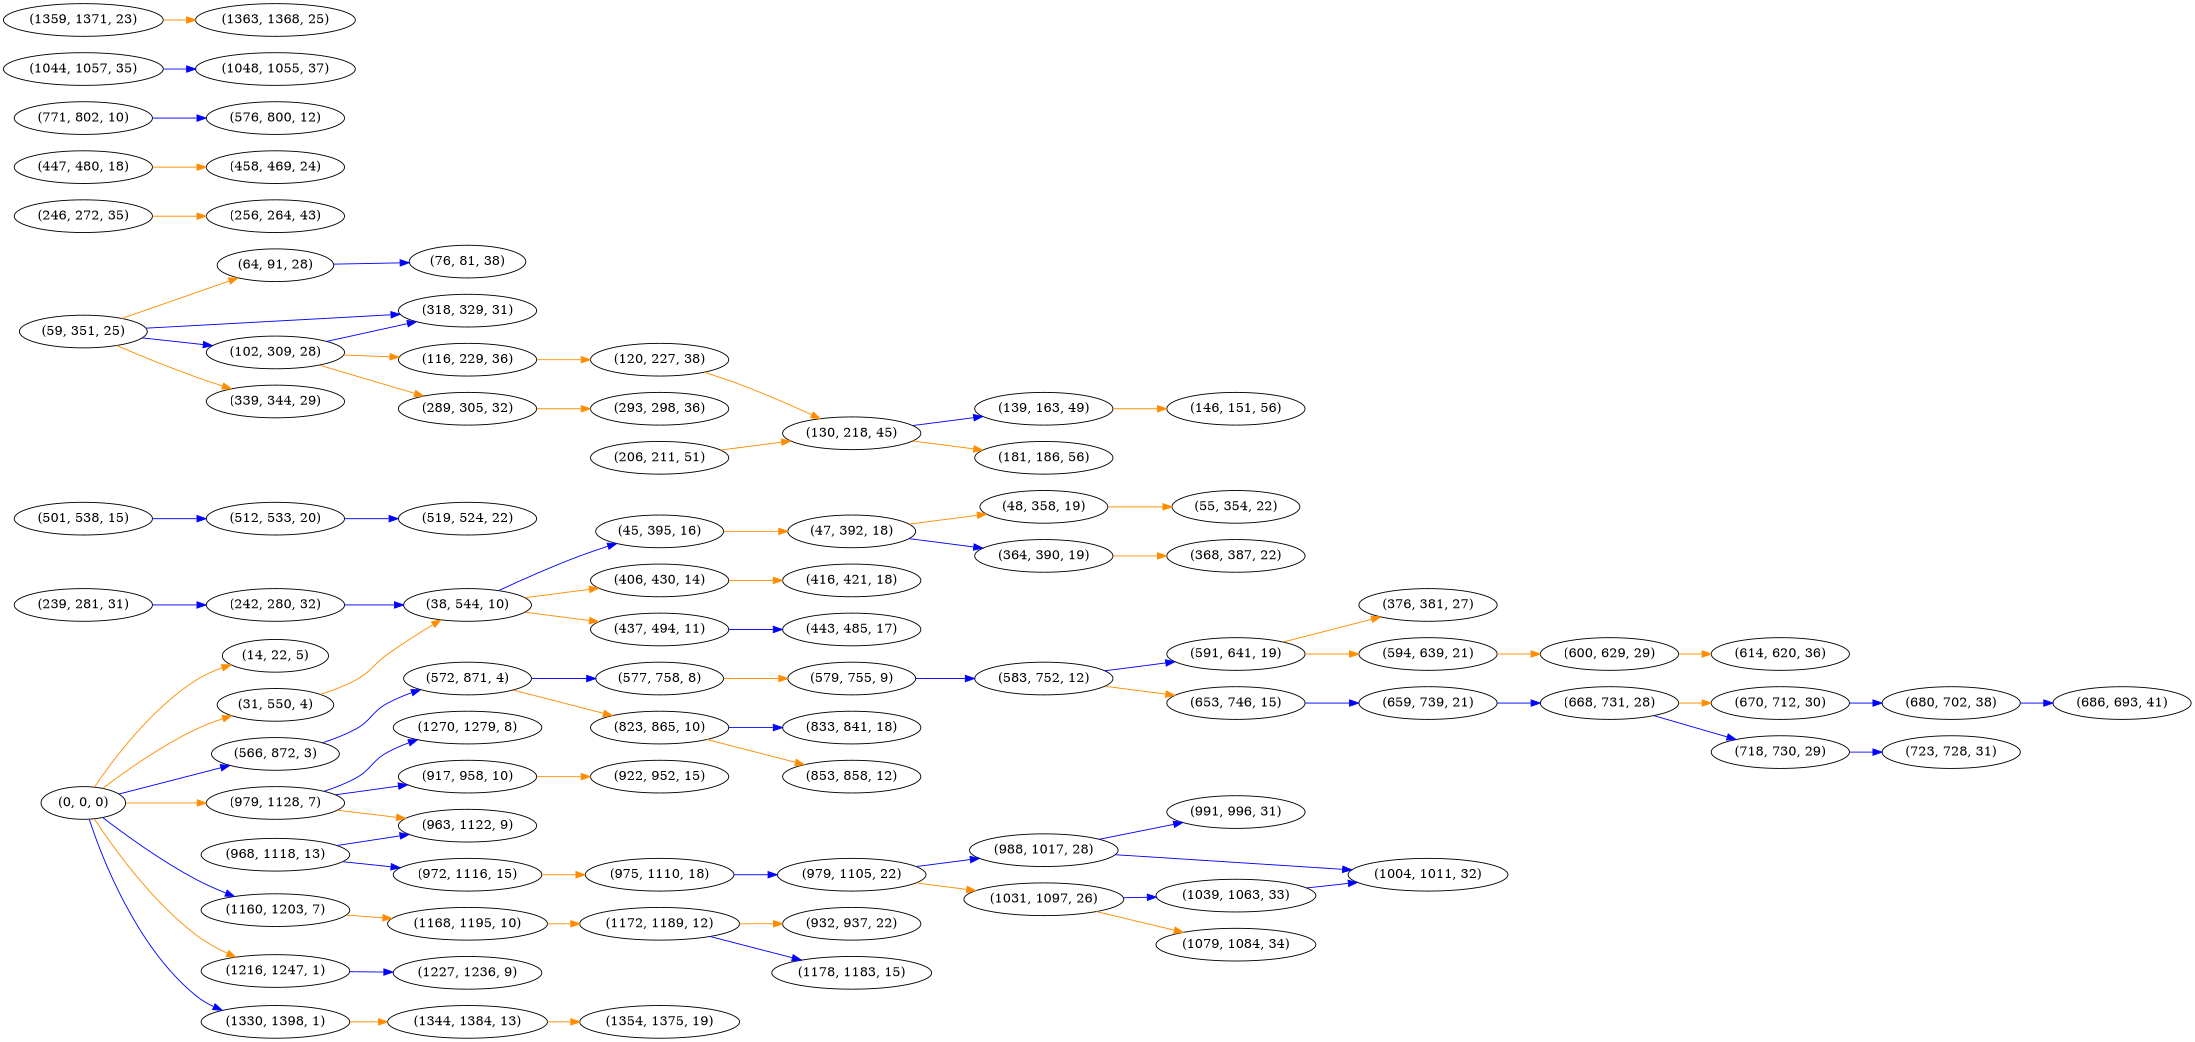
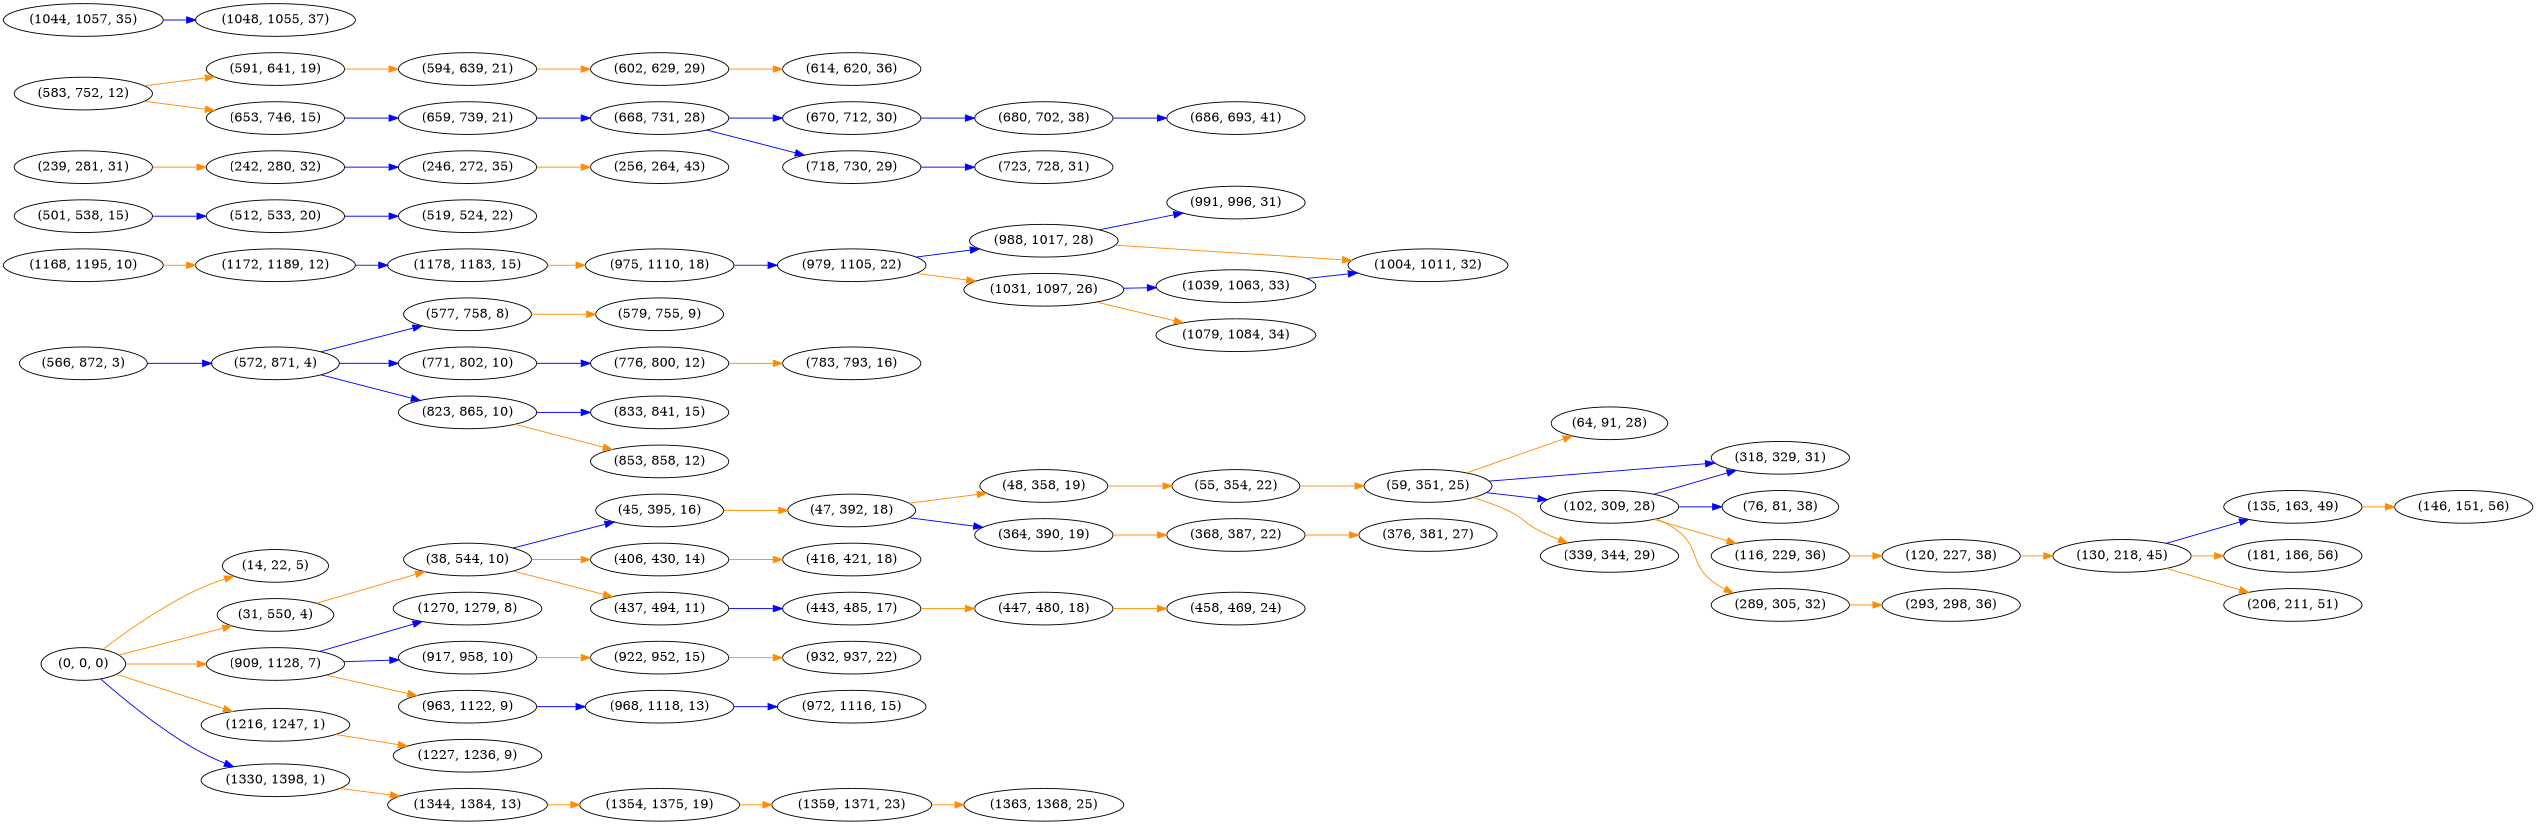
node "(576, 800, 12)": label "(576, 800, 12)" -> "(776, 800, 12)"
edge "(64, 91, 28)" -> "(76, 81, 38)": now "(102, 309, 28)" -> "(76, 81, 38)"
edge "(572, 871, 4)" -> "(771, 802, 10)": added
node "(783, 793, 16)": added
node "(139, 163, 49)": label "(139, 163, 49)" -> "(135, 163, 49)"
edge "(206, 211, 51)" -> "(130, 218, 45)": reversed
edge "(55, 354, 22)" -> "(59, 351, 25)": added
edge "(239, 281, 31)" -> "(242, 280, 32)": color blue -> darkorange
edge "(242, 280, 32)" -> "(38, 544, 10)": now "(242, 280, 32)" -> "(246, 272, 35)"
edge "(443, 485, 17)" -> "(447, 480, 18)": added
edge "(591, 641, 19)" -> "(376, 381, 27)": now "(368, 387, 22)" -> "(376, 381, 27)"
node "(600, 629, 29)": label "(600, 629, 29)" -> "(602, 629, 29)"
edge "(583, 752, 12)" -> "(591, 641, 19)": color blue -> darkorange
edge "(579, 755, 9)" -> "(583, 752, 12)": removed
edge "(572, 871, 4)" -> "(823, 865, 10)": color darkorange -> blue
edge "(668, 731, 28)" -> "(670, 712, 30)": color darkorange -> blue
node "(833, 841, 18)": label "(833, 841, 18)" -> "(833, 841, 15)"
edge "(0, 0, 0)" -> "(566, 872, 3)": removed
node "(979, 1128, 7)": label "(979, 1128, 7)" -> "(909, 1128, 7)"
edge "(1354, 1375, 19)" -> "(1359, 1371, 23)": added
edge "(968, 1118, 13)" -> "(963, 1122, 9)": reversed
edge "(988, 1017, 28)" -> "(1004, 1011, 32)": color blue -> darkorange
edge "(972, 1116, 15)" -> "(975, 1110, 18)": now "(1178, 1183, 15)" -> "(975, 1110, 18)"
node "(1160, 1203, 7)": removed
edge "(1172, 1189, 12)" -> "(932, 937, 22)": now "(922, 952, 15)" -> "(932, 937, 22)"
edge "(1216, 1247, 1)" -> "(1227, 1236, 9)": color blue -> darkorange
